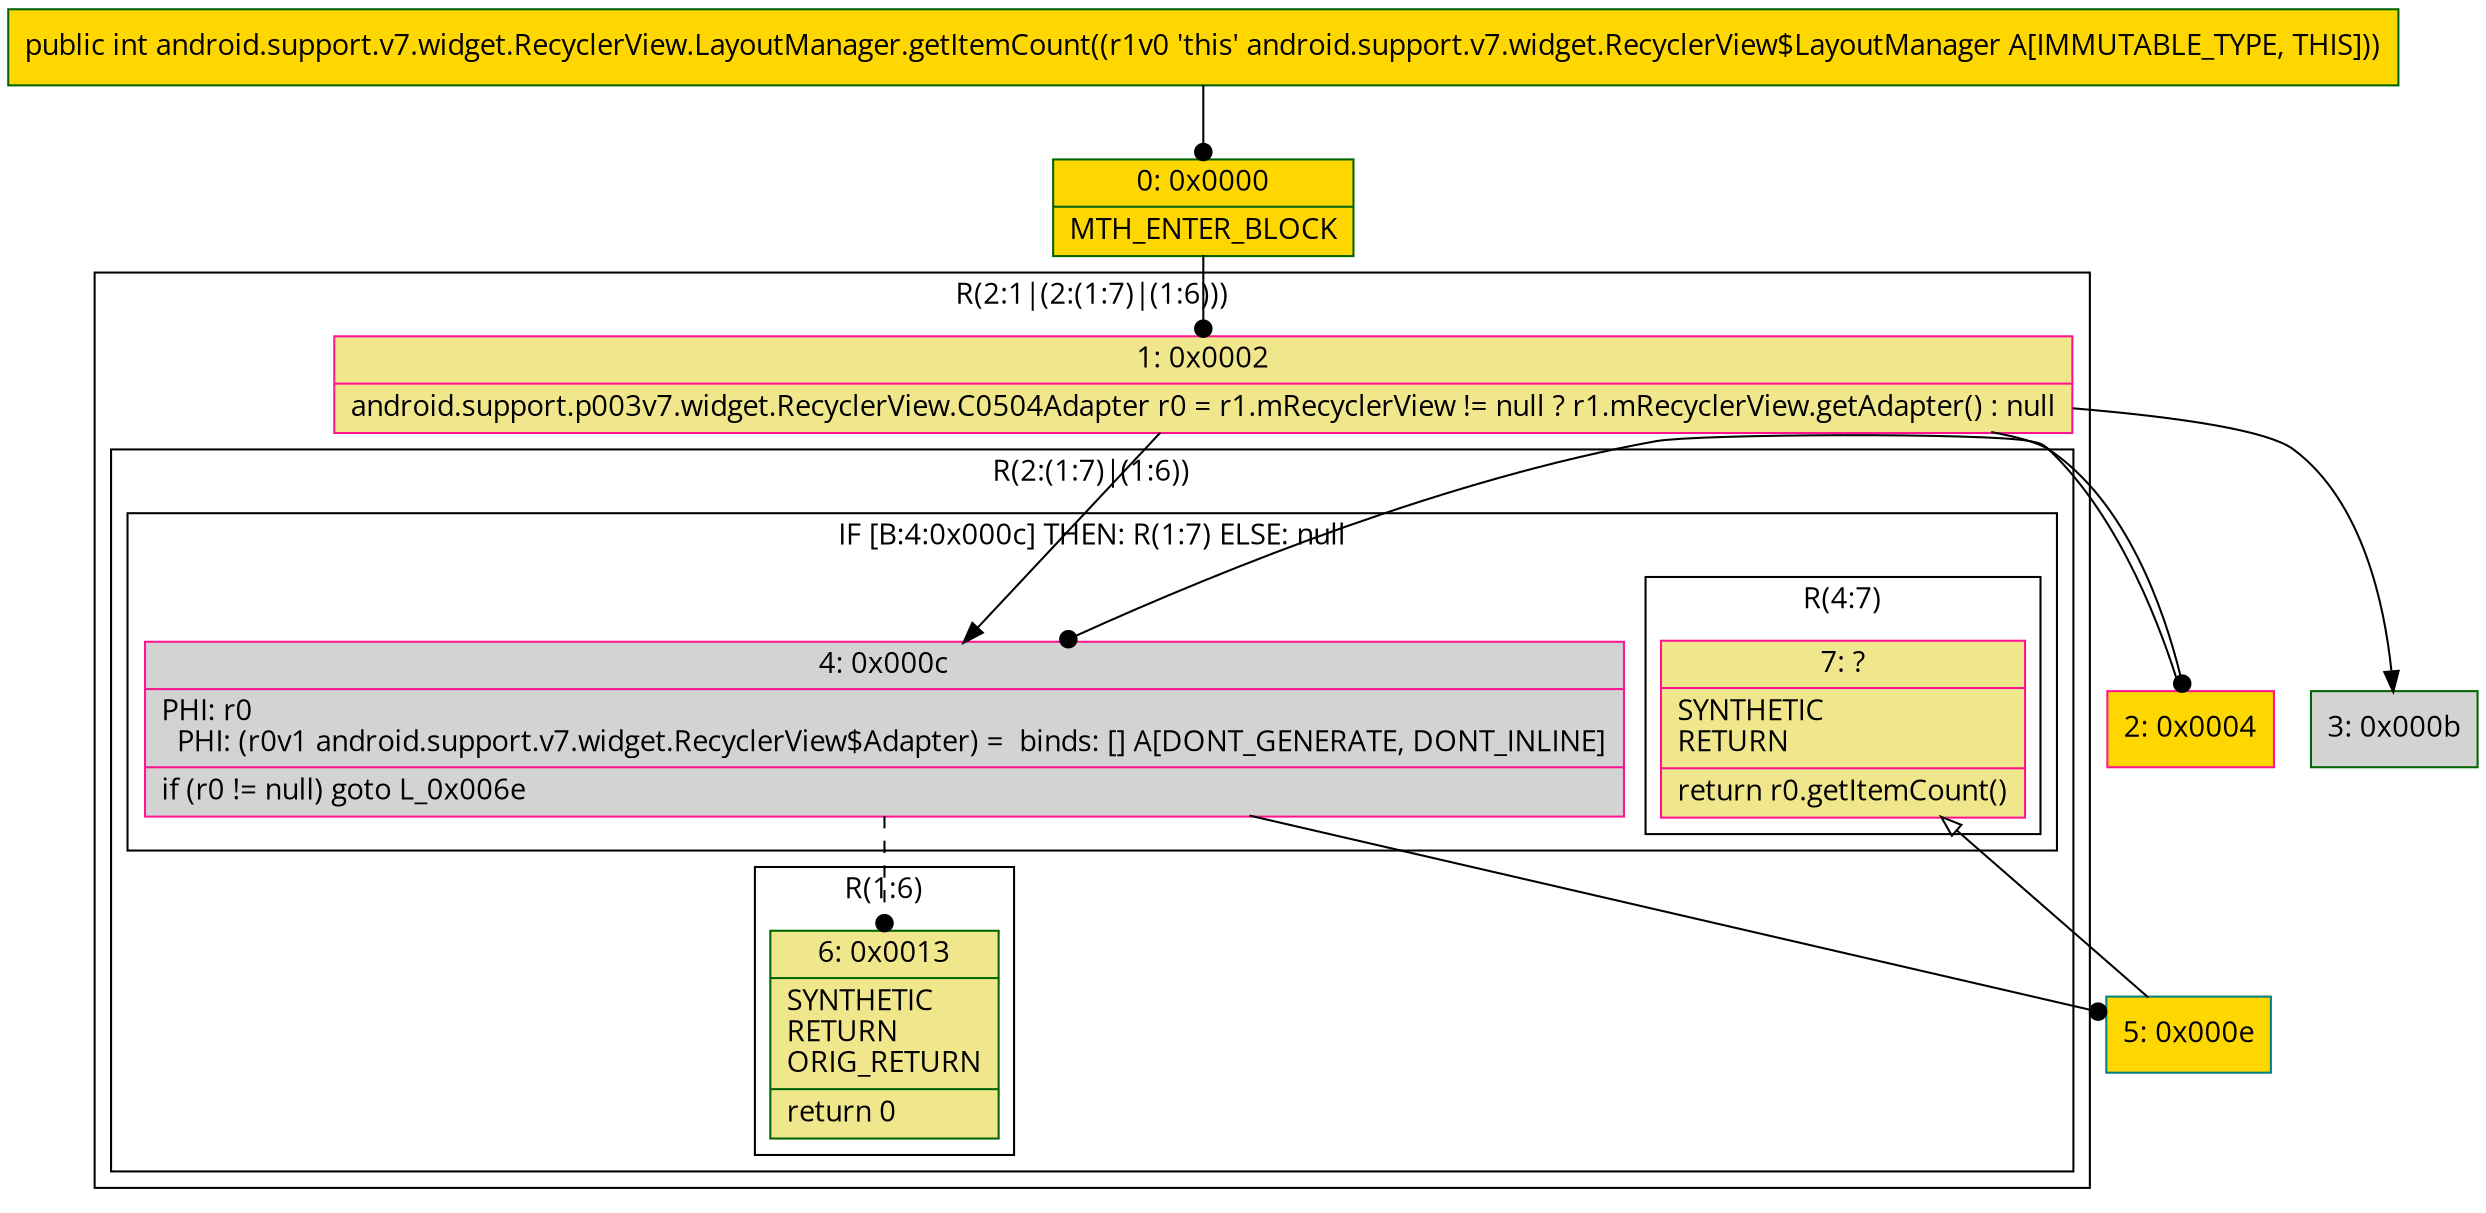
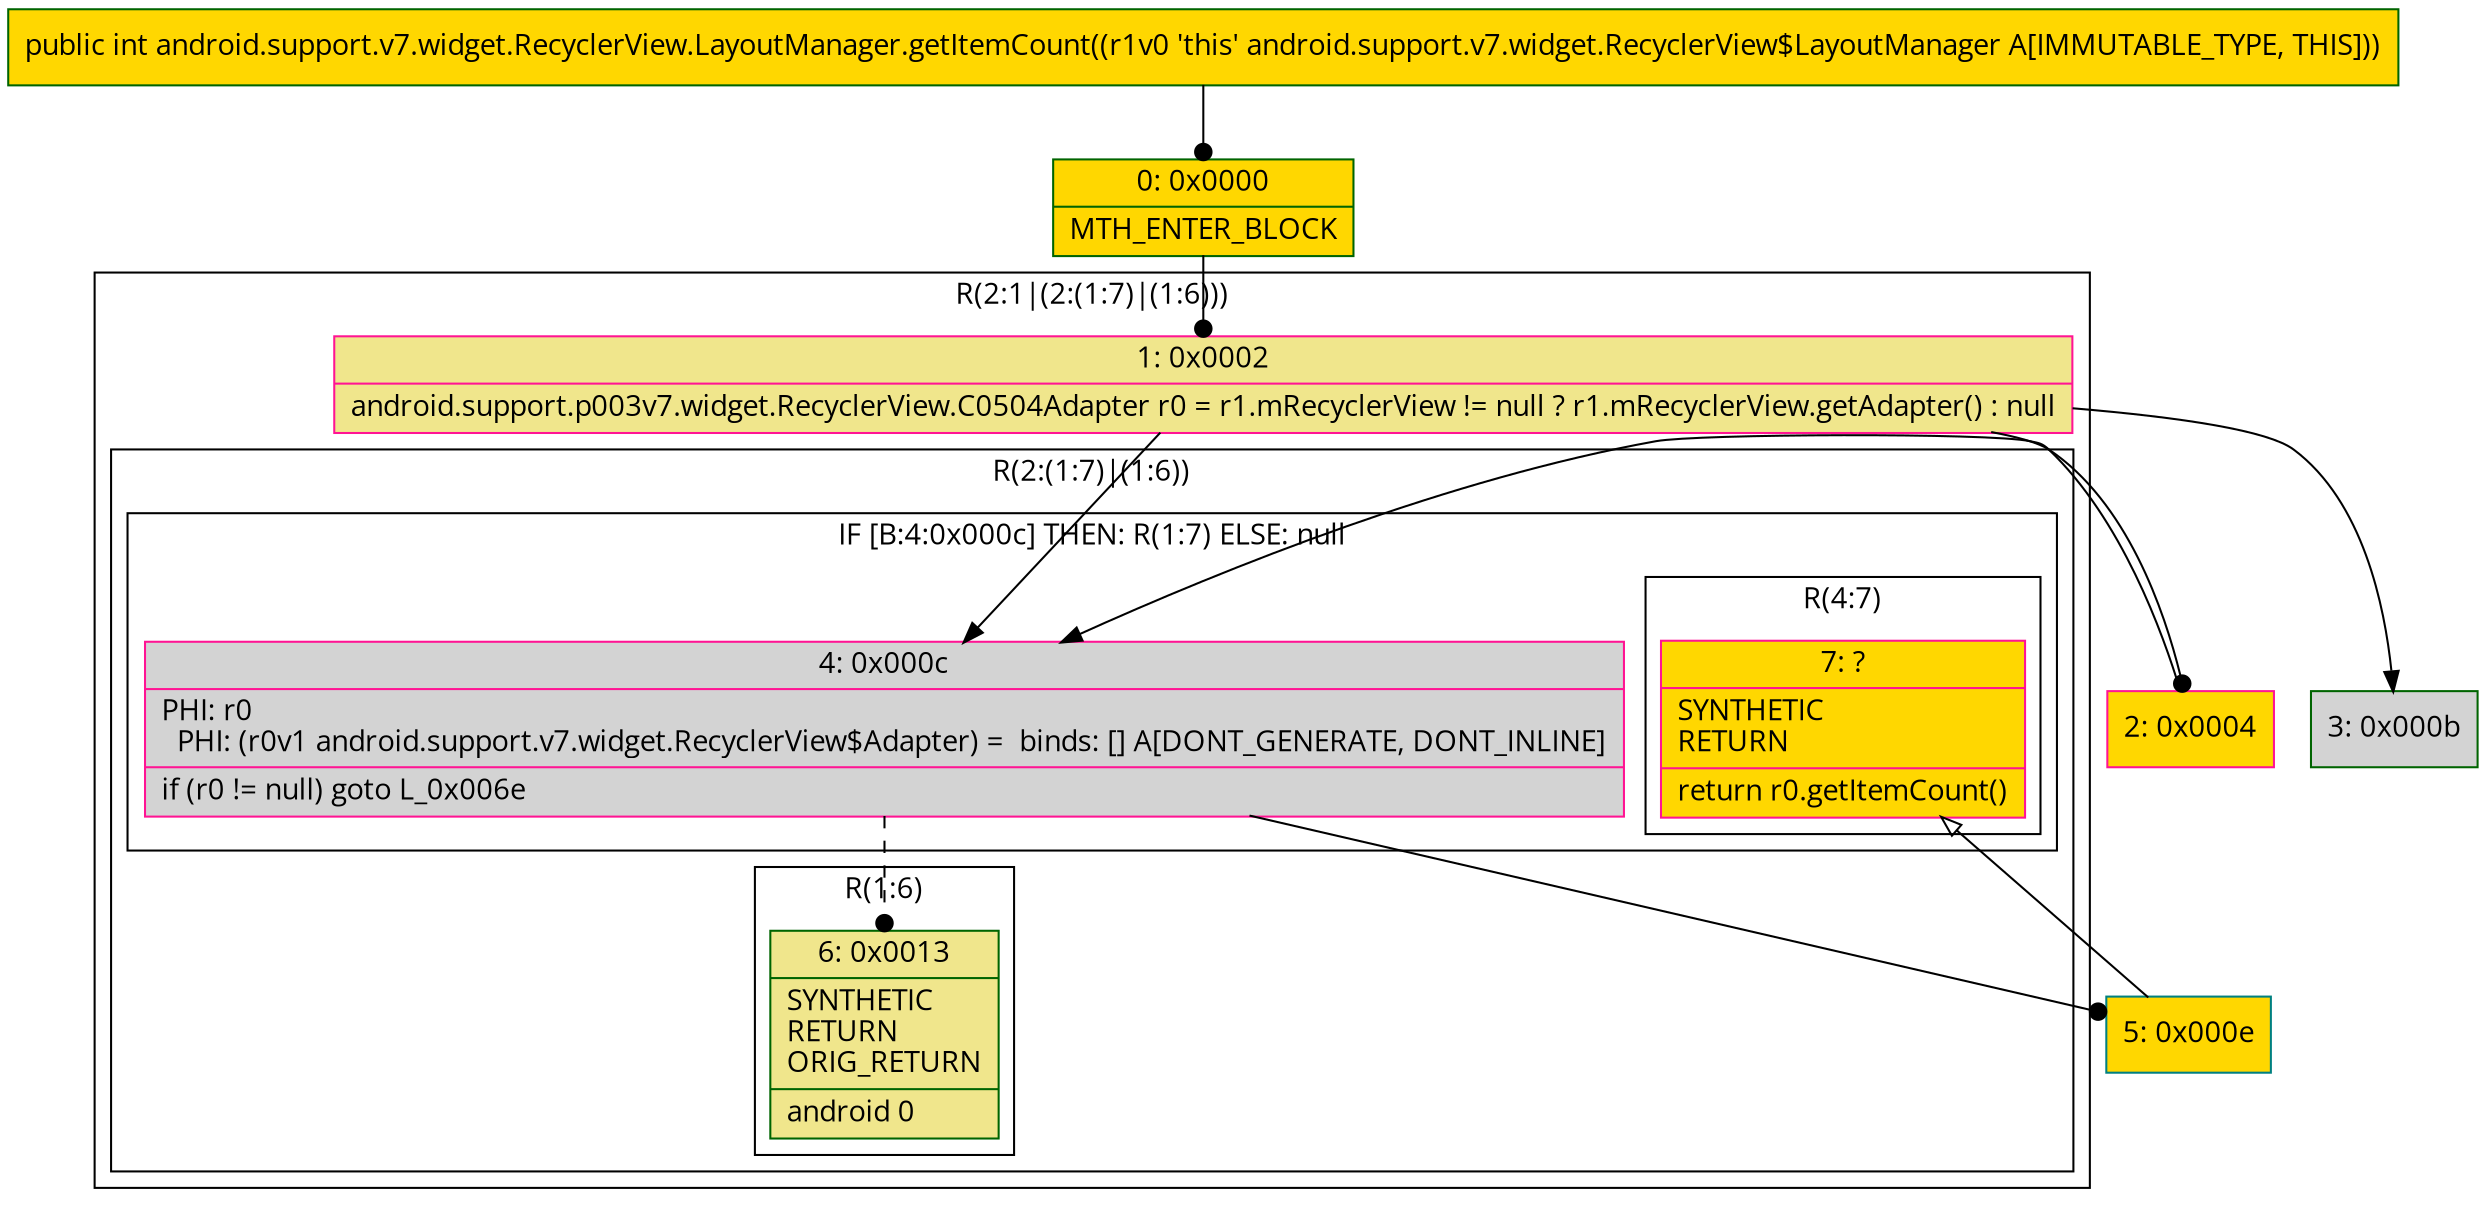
edge "2: 0x0004" -> "4: 0x000c": arrowhead dot -> normal
node "7: ?": fillcolor khaki -> gold
node "6: 0x0013": text "return 0" -> "android 0"
